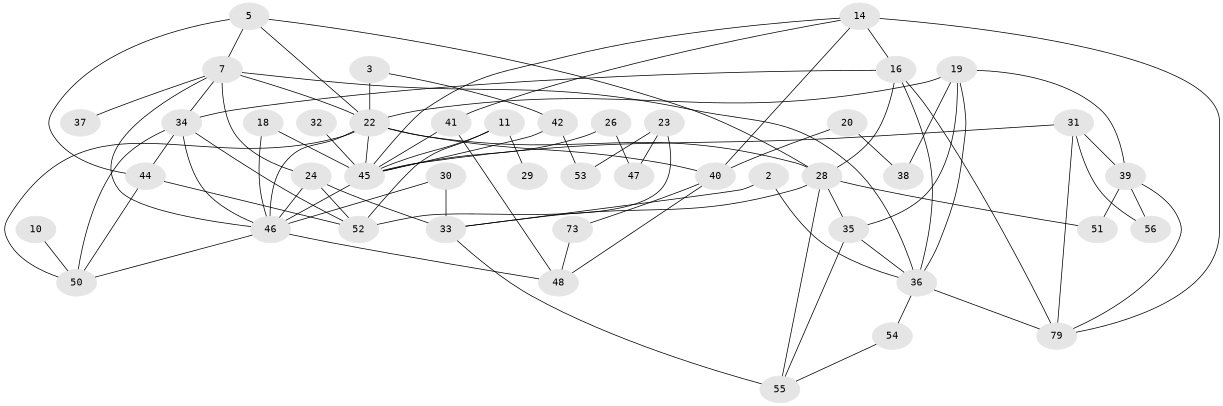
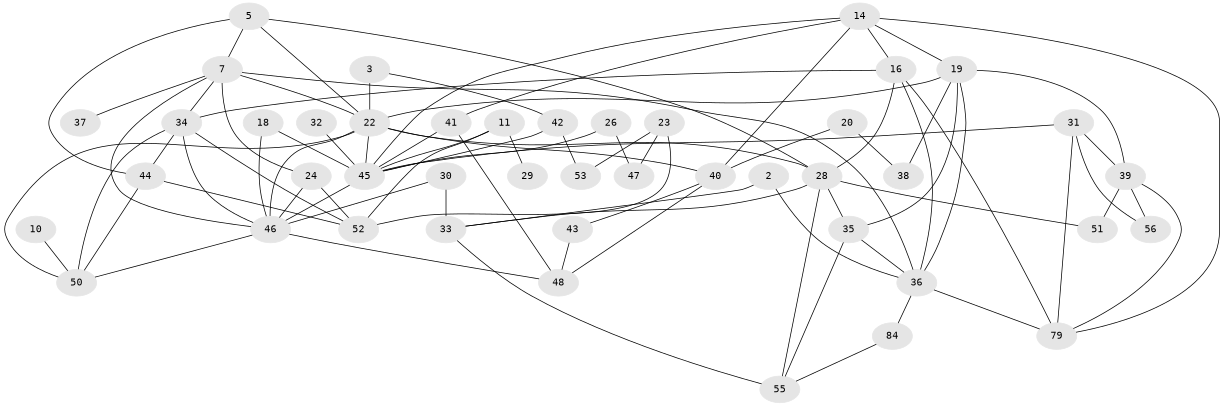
edge "14" -- "19": added
edge "24" -- "33": removed
node "73": label "73" -> "43"
node "54": label "54" -> "84"
